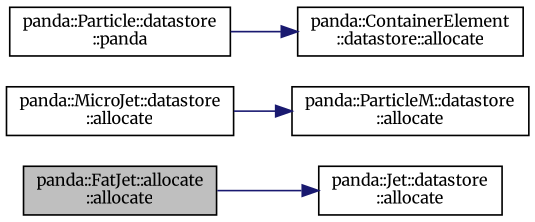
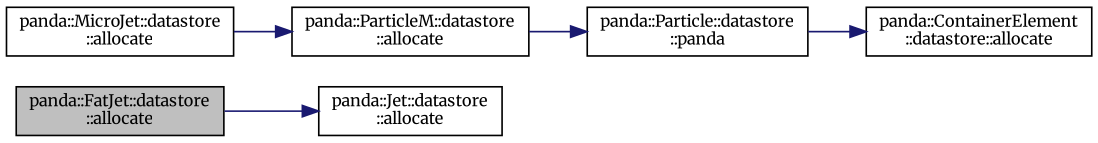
edge "panda::ParticleM::datastore ::allocate" -> "panda::Particle::datastore ::panda": added
node "panda::FatJet::allocate ::allocate": label "panda::FatJet::allocate ::allocate" -> "panda::FatJet::datastore ::allocate"
